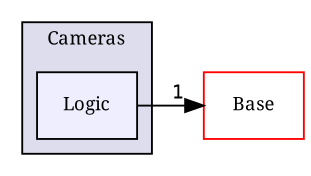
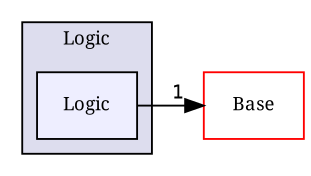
cluster "Cameras": label "Cameras" -> "Logic"
